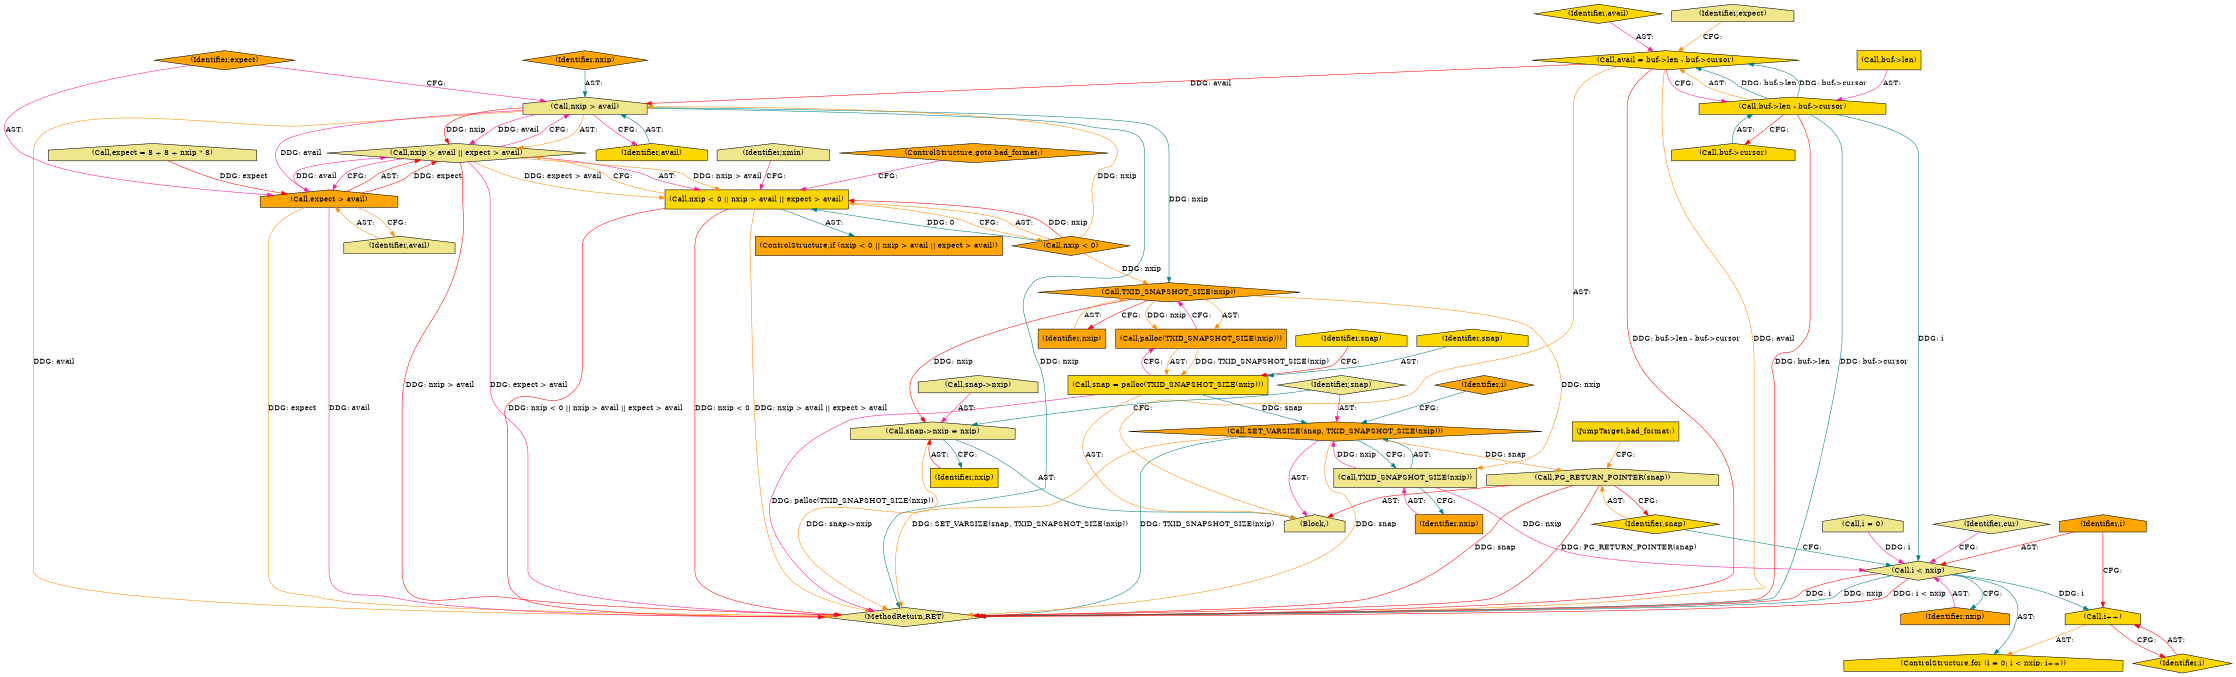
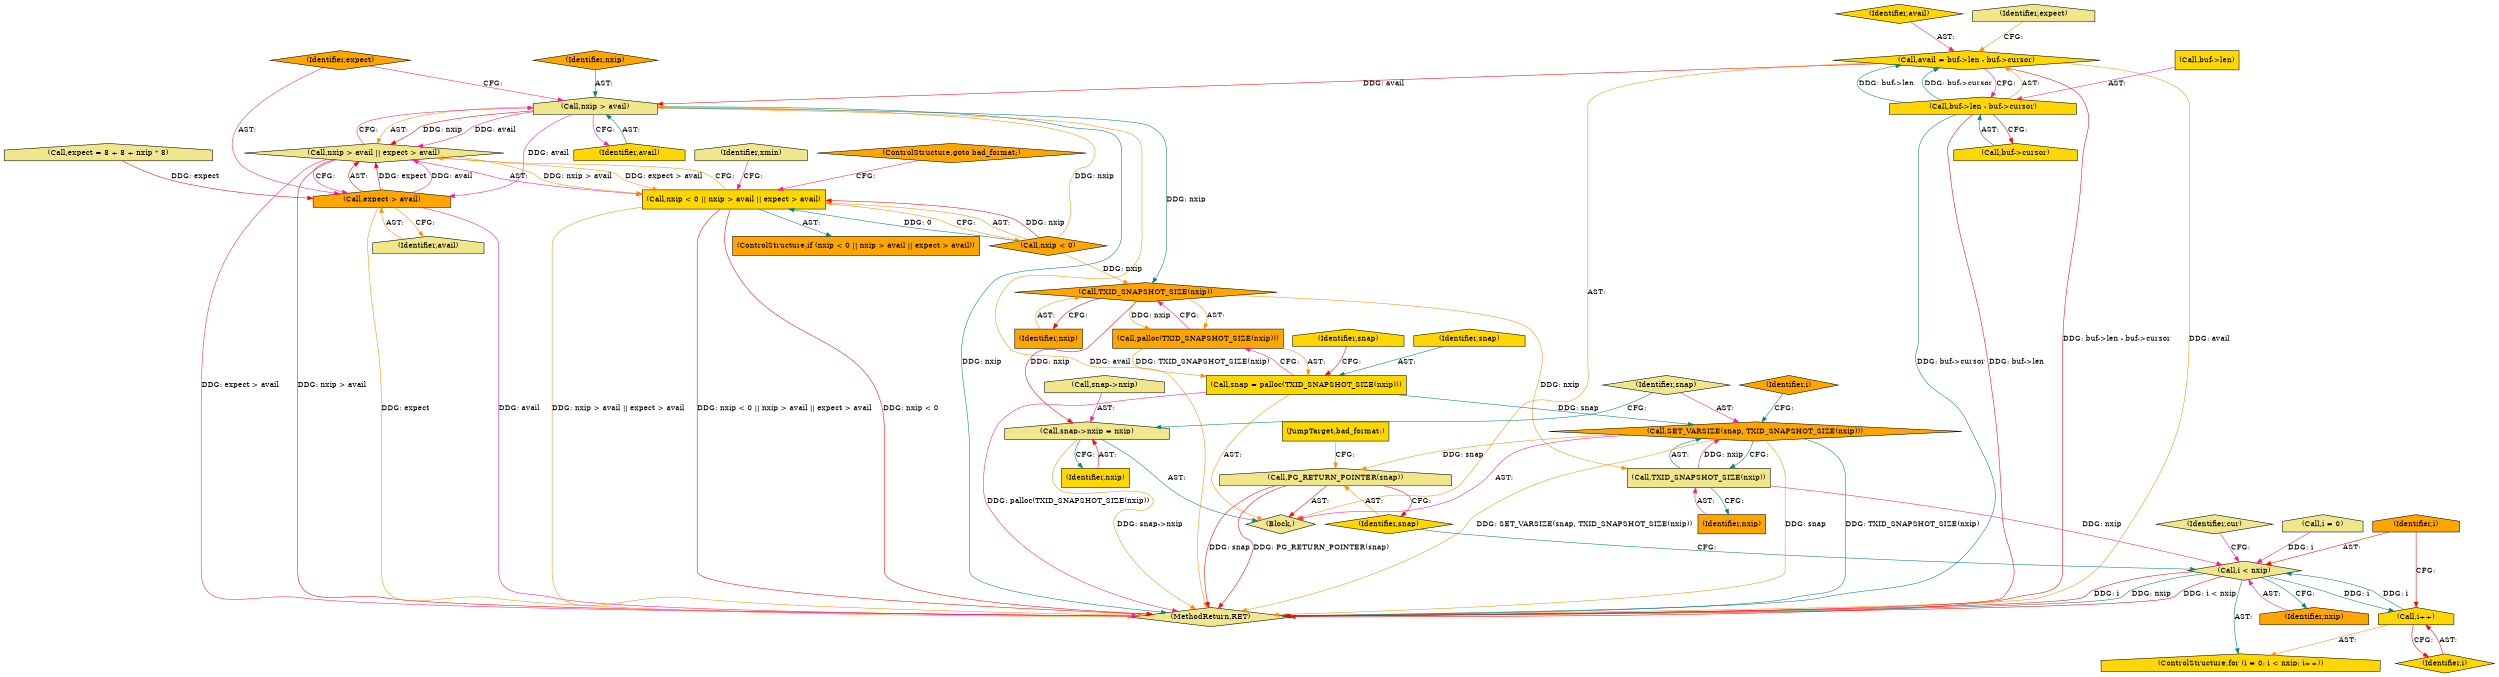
edge "(Call,buf->len - buf->cursor)" -> "(Call,i < nxip)": now "(Call,i++)" -> "(Call,i < nxip)"
node "(Block,)": shape house -> diamond
